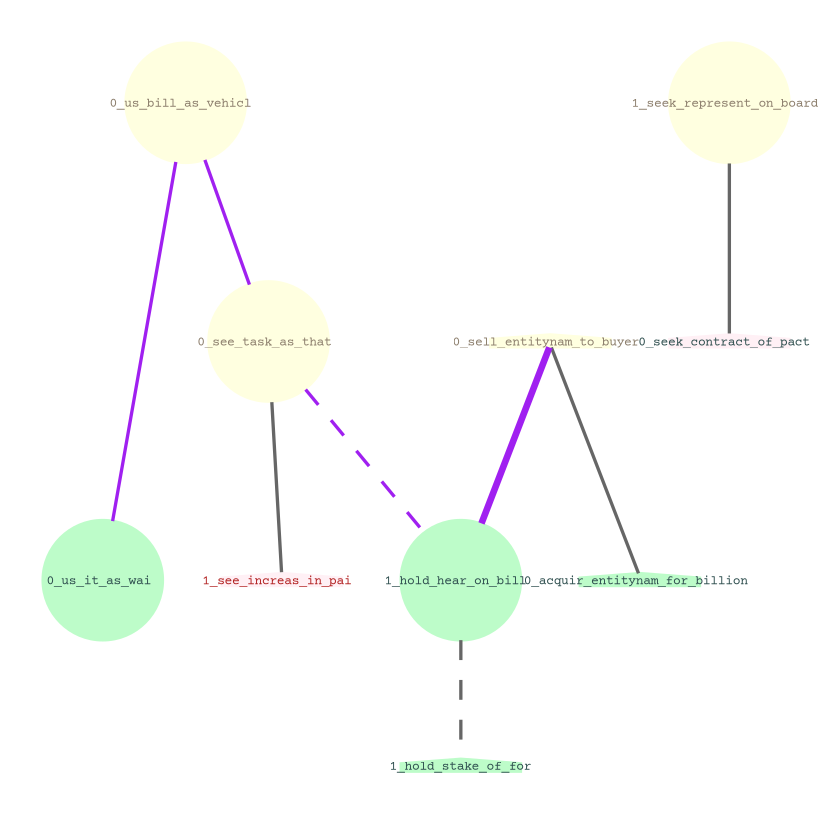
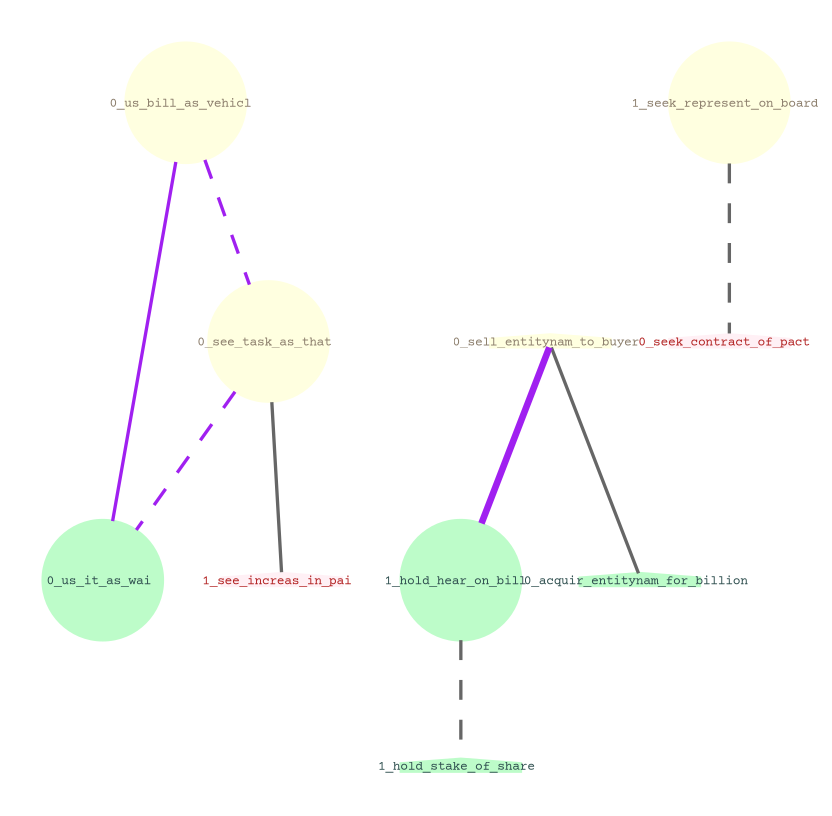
edge "0_us_bill_as_vehicl" -- "0_see_task_as_that": style solid -> dashed
edge "1_seek_represent_on_board" -- "0_seek_contract_of_pact": style solid -> dashed
node "0_seek_contract_of_pact": fontcolor #2f4f4f -> #b22222
edge "0_see_task_as_that" -- "1_hold_hear_on_bill": now "0_see_task_as_that" -- "0_us_it_as_wai"
node "1_hold_stake_of_for": label "1_hold_stake_of_for" -> "1_hold_stake_of_share"
